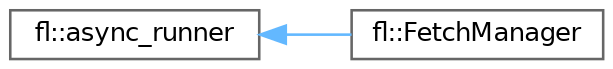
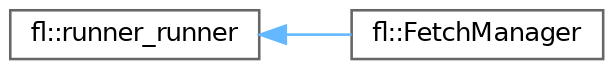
node "fl::async_runner": label "fl::async_runner" -> "fl::runner_runner"
